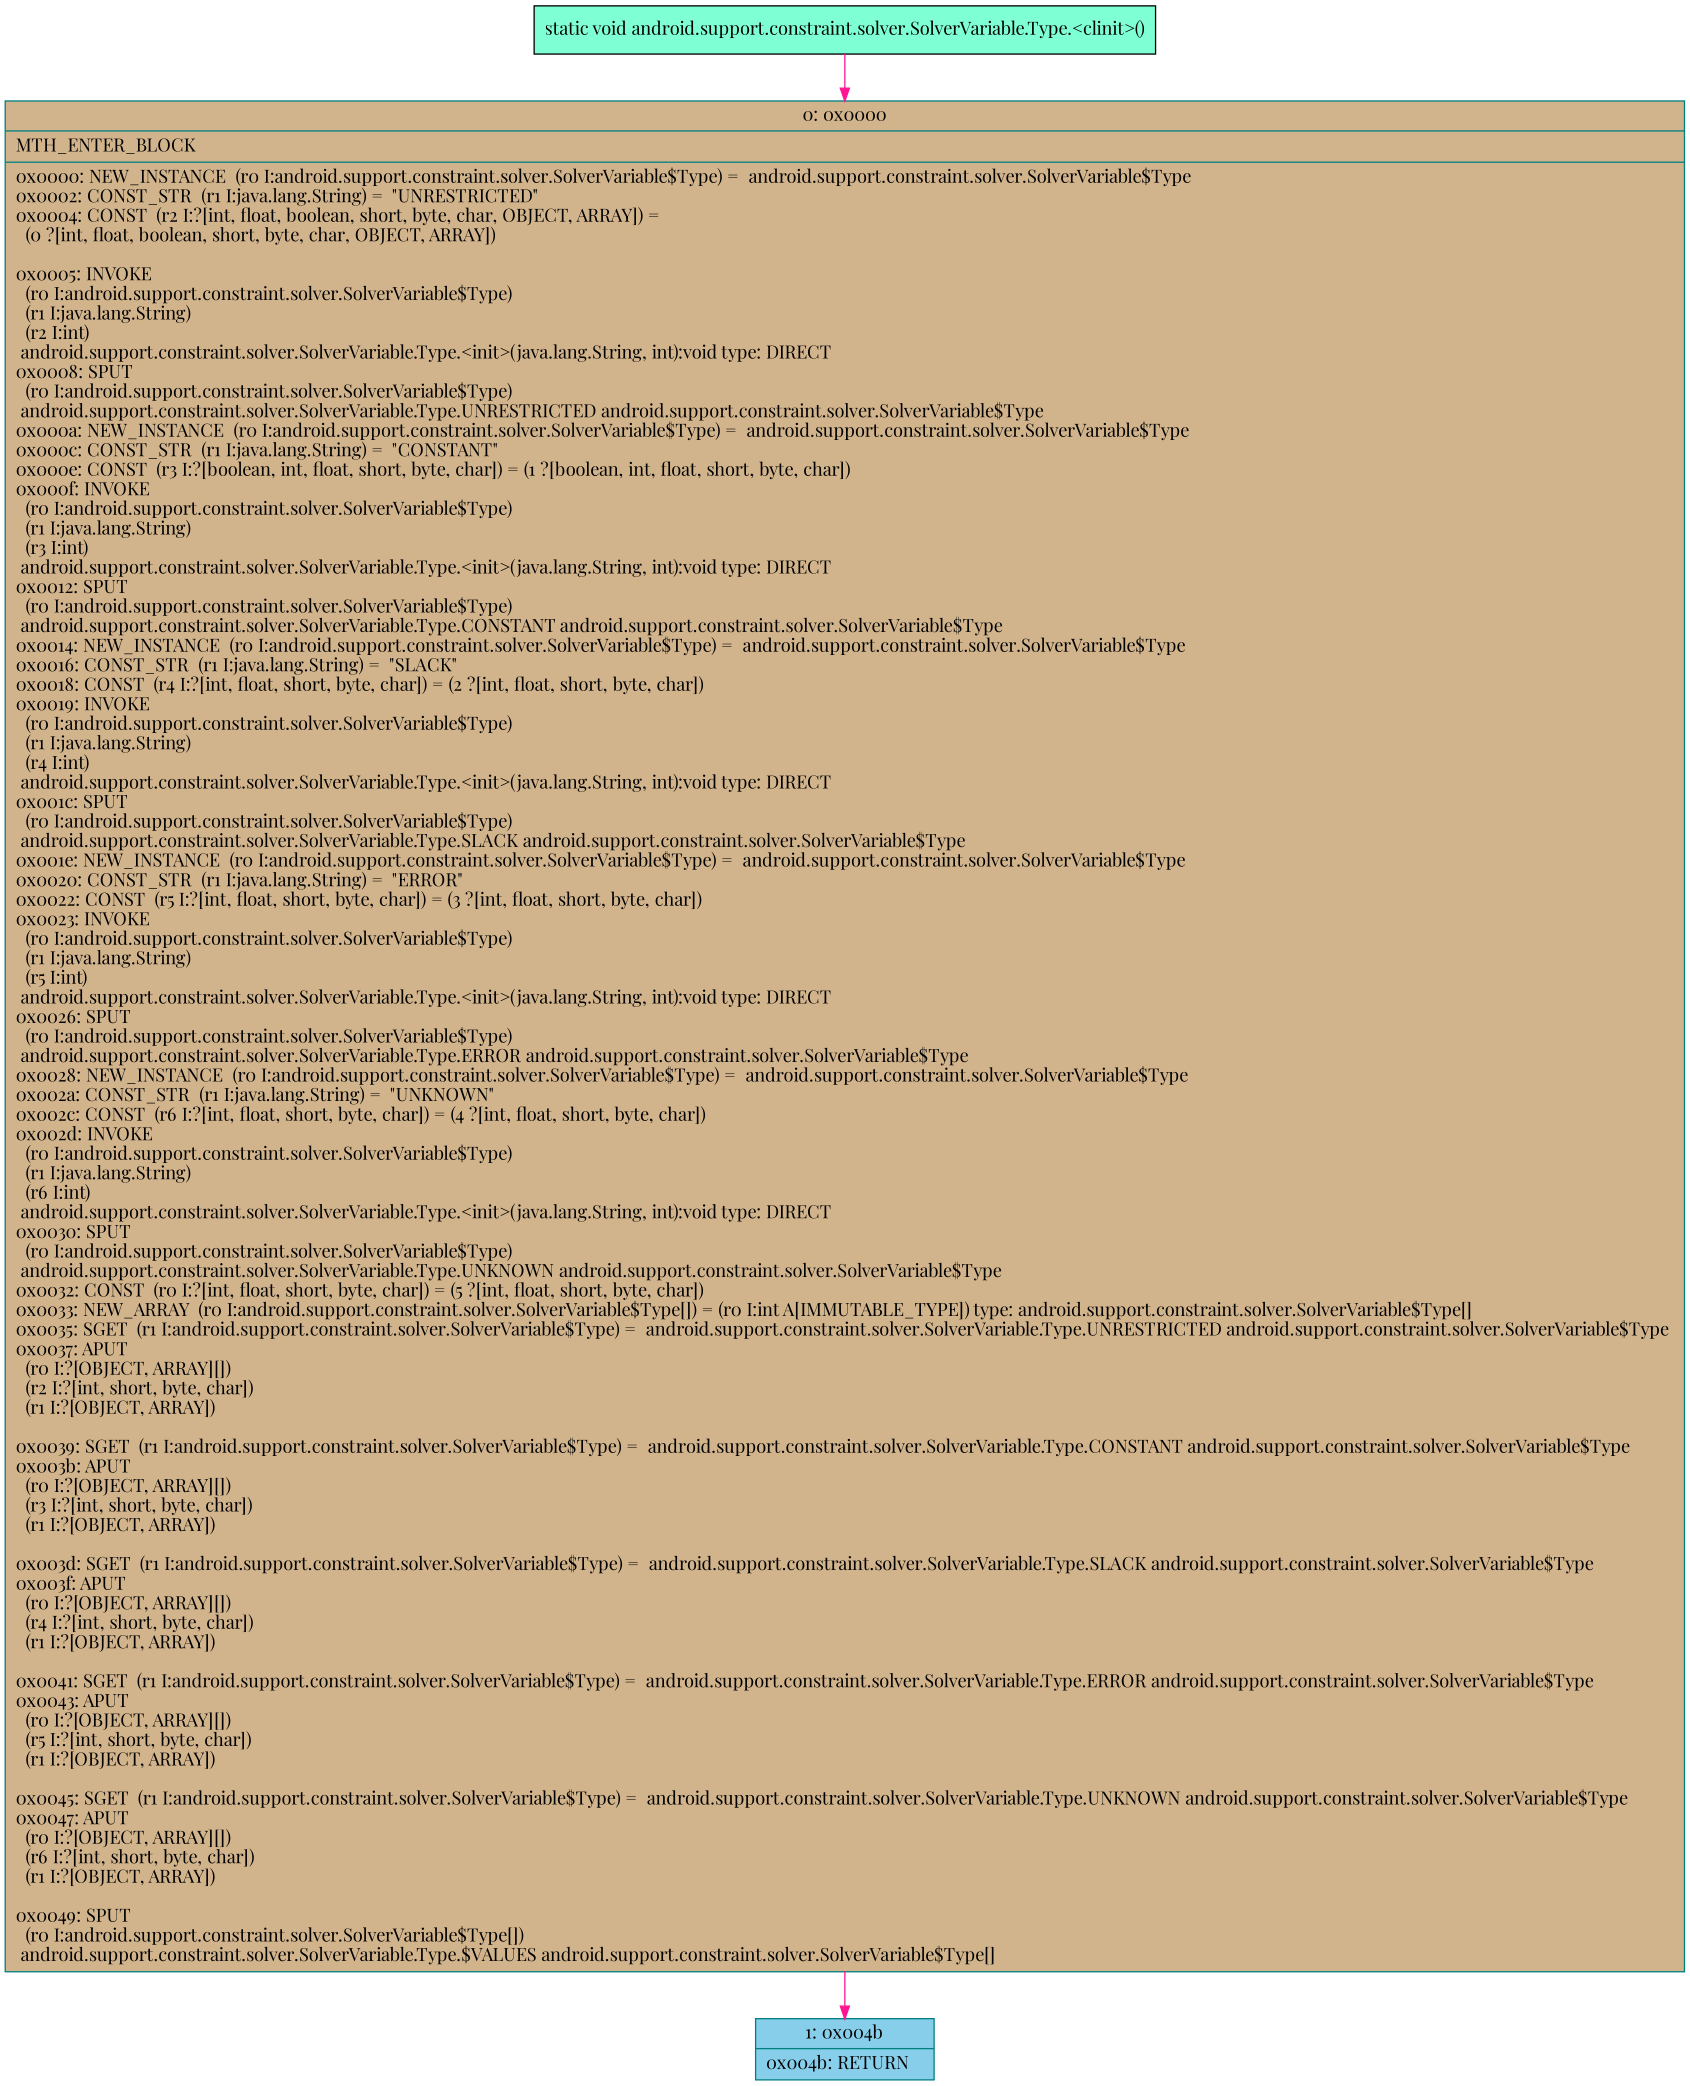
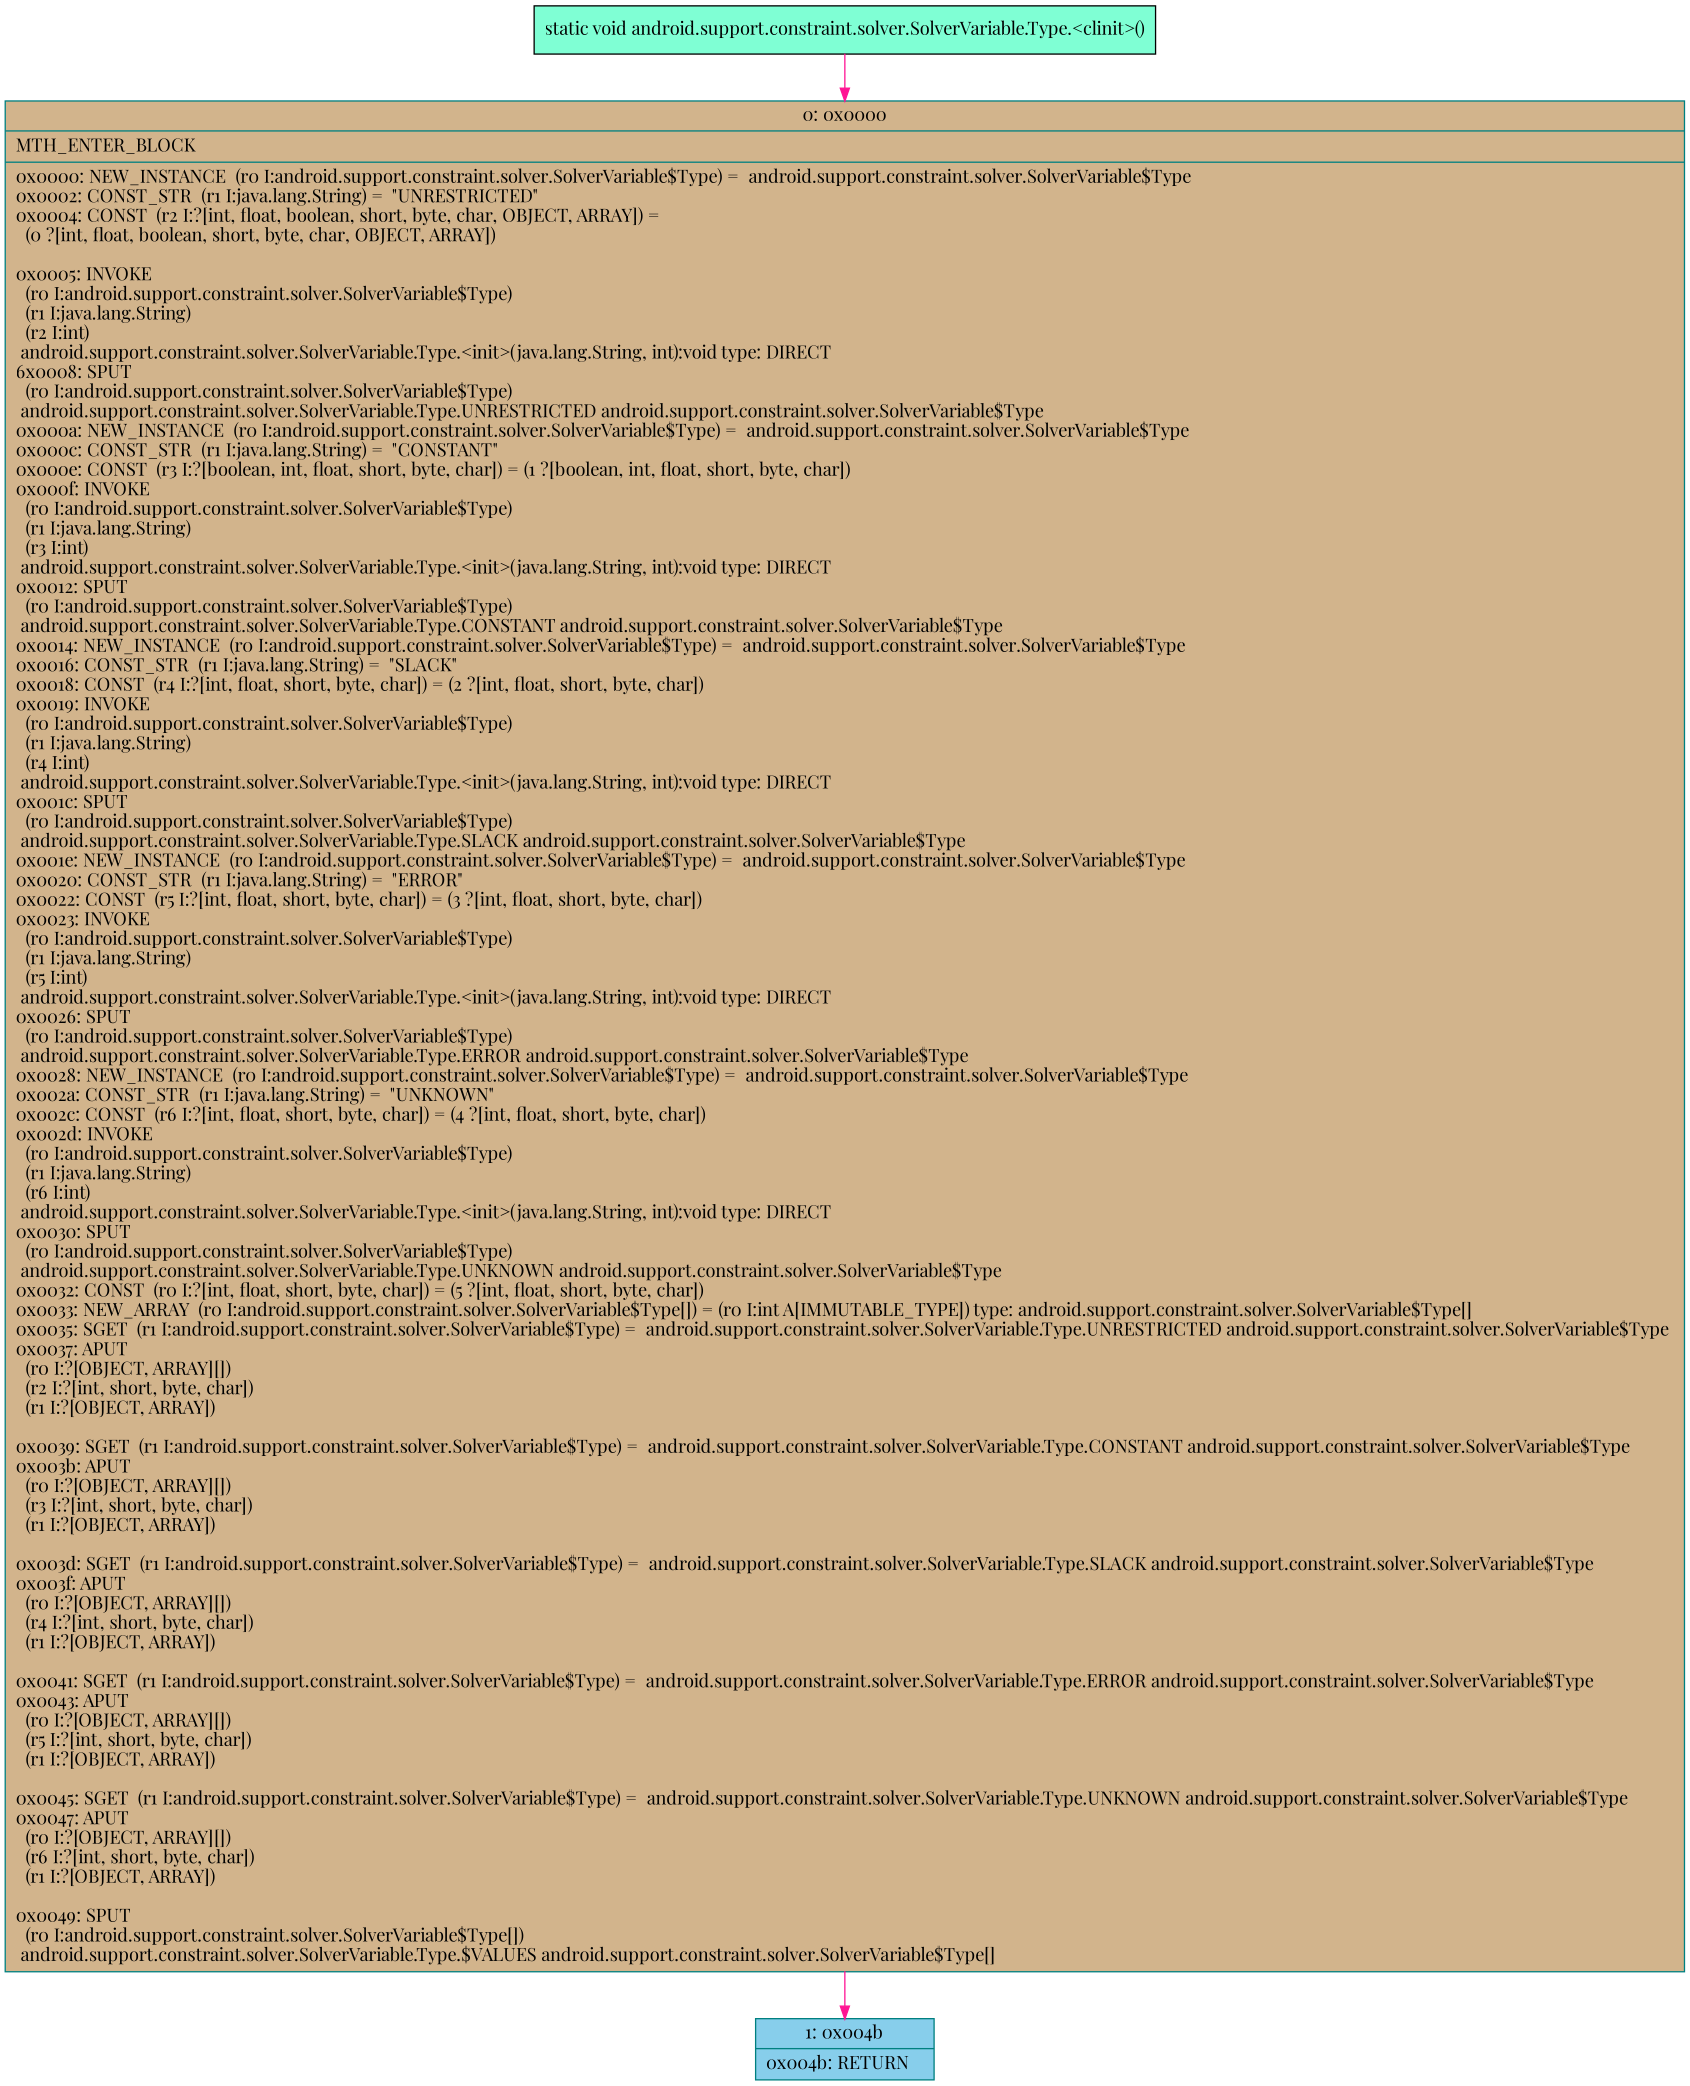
node "0: 0x0000": text "0x0008: SPUT" -> "6x0008: SPUT"
